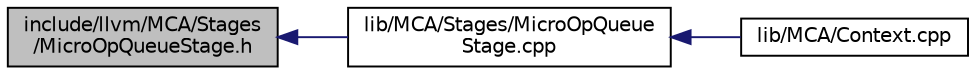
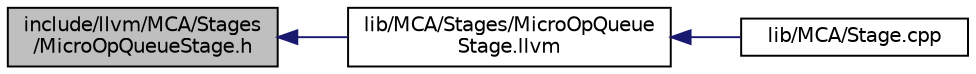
node "lib/MCA/Stages/MicroOpQueue Stage.cpp": label "lib/MCA/Stages/MicroOpQueue Stage.cpp" -> "lib/MCA/Stages/MicroOpQueue Stage.llvm"
node "lib/MCA/Context.cpp": label "lib/MCA/Context.cpp" -> "lib/MCA/Stage.cpp"
